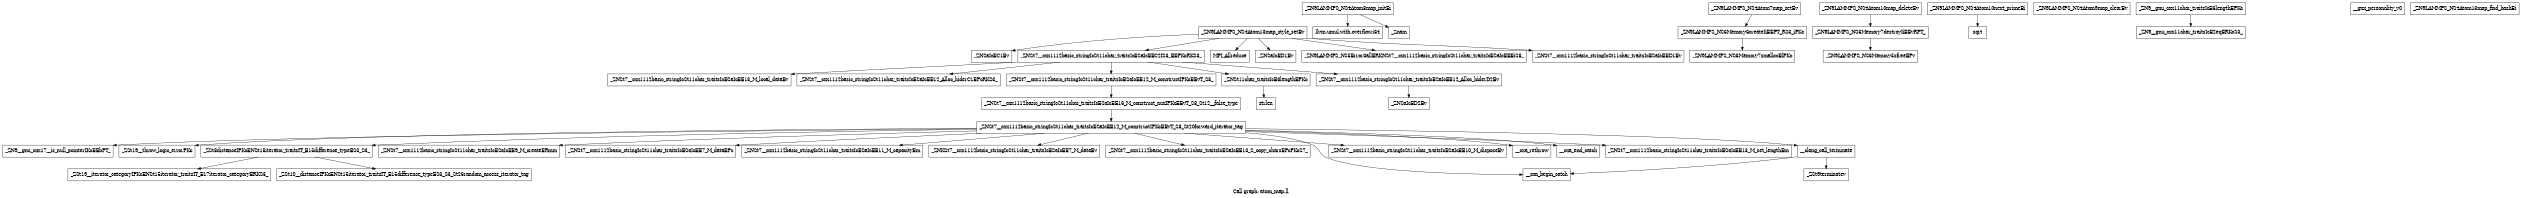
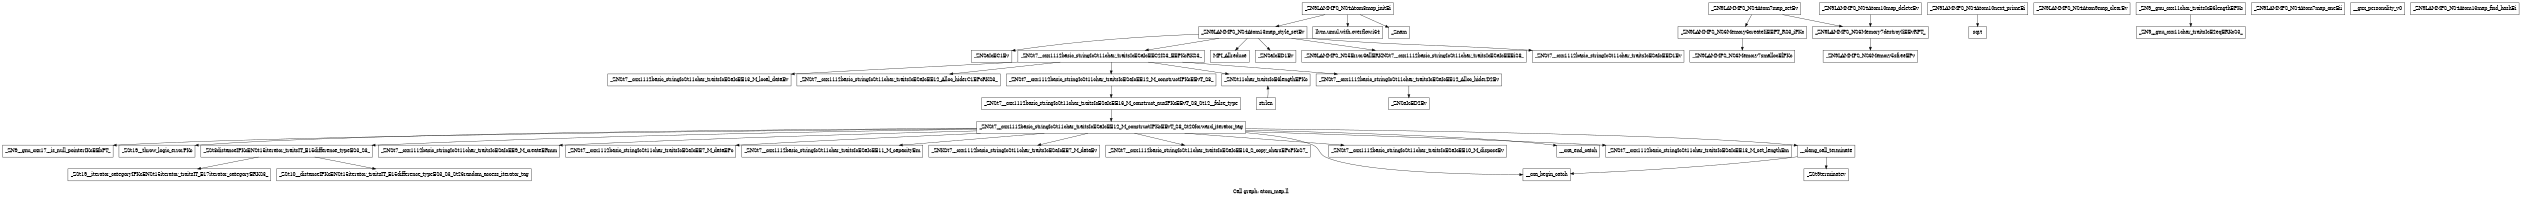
node "_ZN9LAMMPS_NS4Atom7map_oneEii": added
edge "_ZN9LAMMPS_NS4Atom8map_initEi" -> "_ZN9LAMMPS_NS4Atom13map_style_setEv": added
edge "_ZN9LAMMPS_NS4Atom7map_setEv" -> "_ZN9LAMMPS_NS6Memory7destroyIiEEvRPT_": added
edge "_ZNSt11char_traitsIcE6lengthEPKc" -> "strlen": reversed
node "__cxa_rethrow": removed
